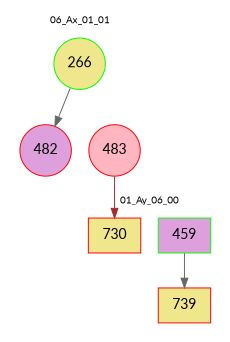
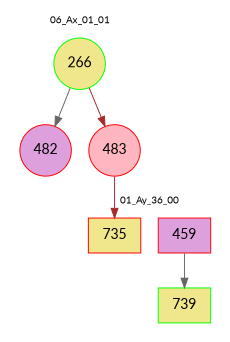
edge "266" -> "483": added
cluster "01_Ay_06_00": label "01_Ay_06_00" -> "01_Ay_36_00"
node "730": label "730" -> "735"
node "459": color green -> red
node "739": color red -> green
